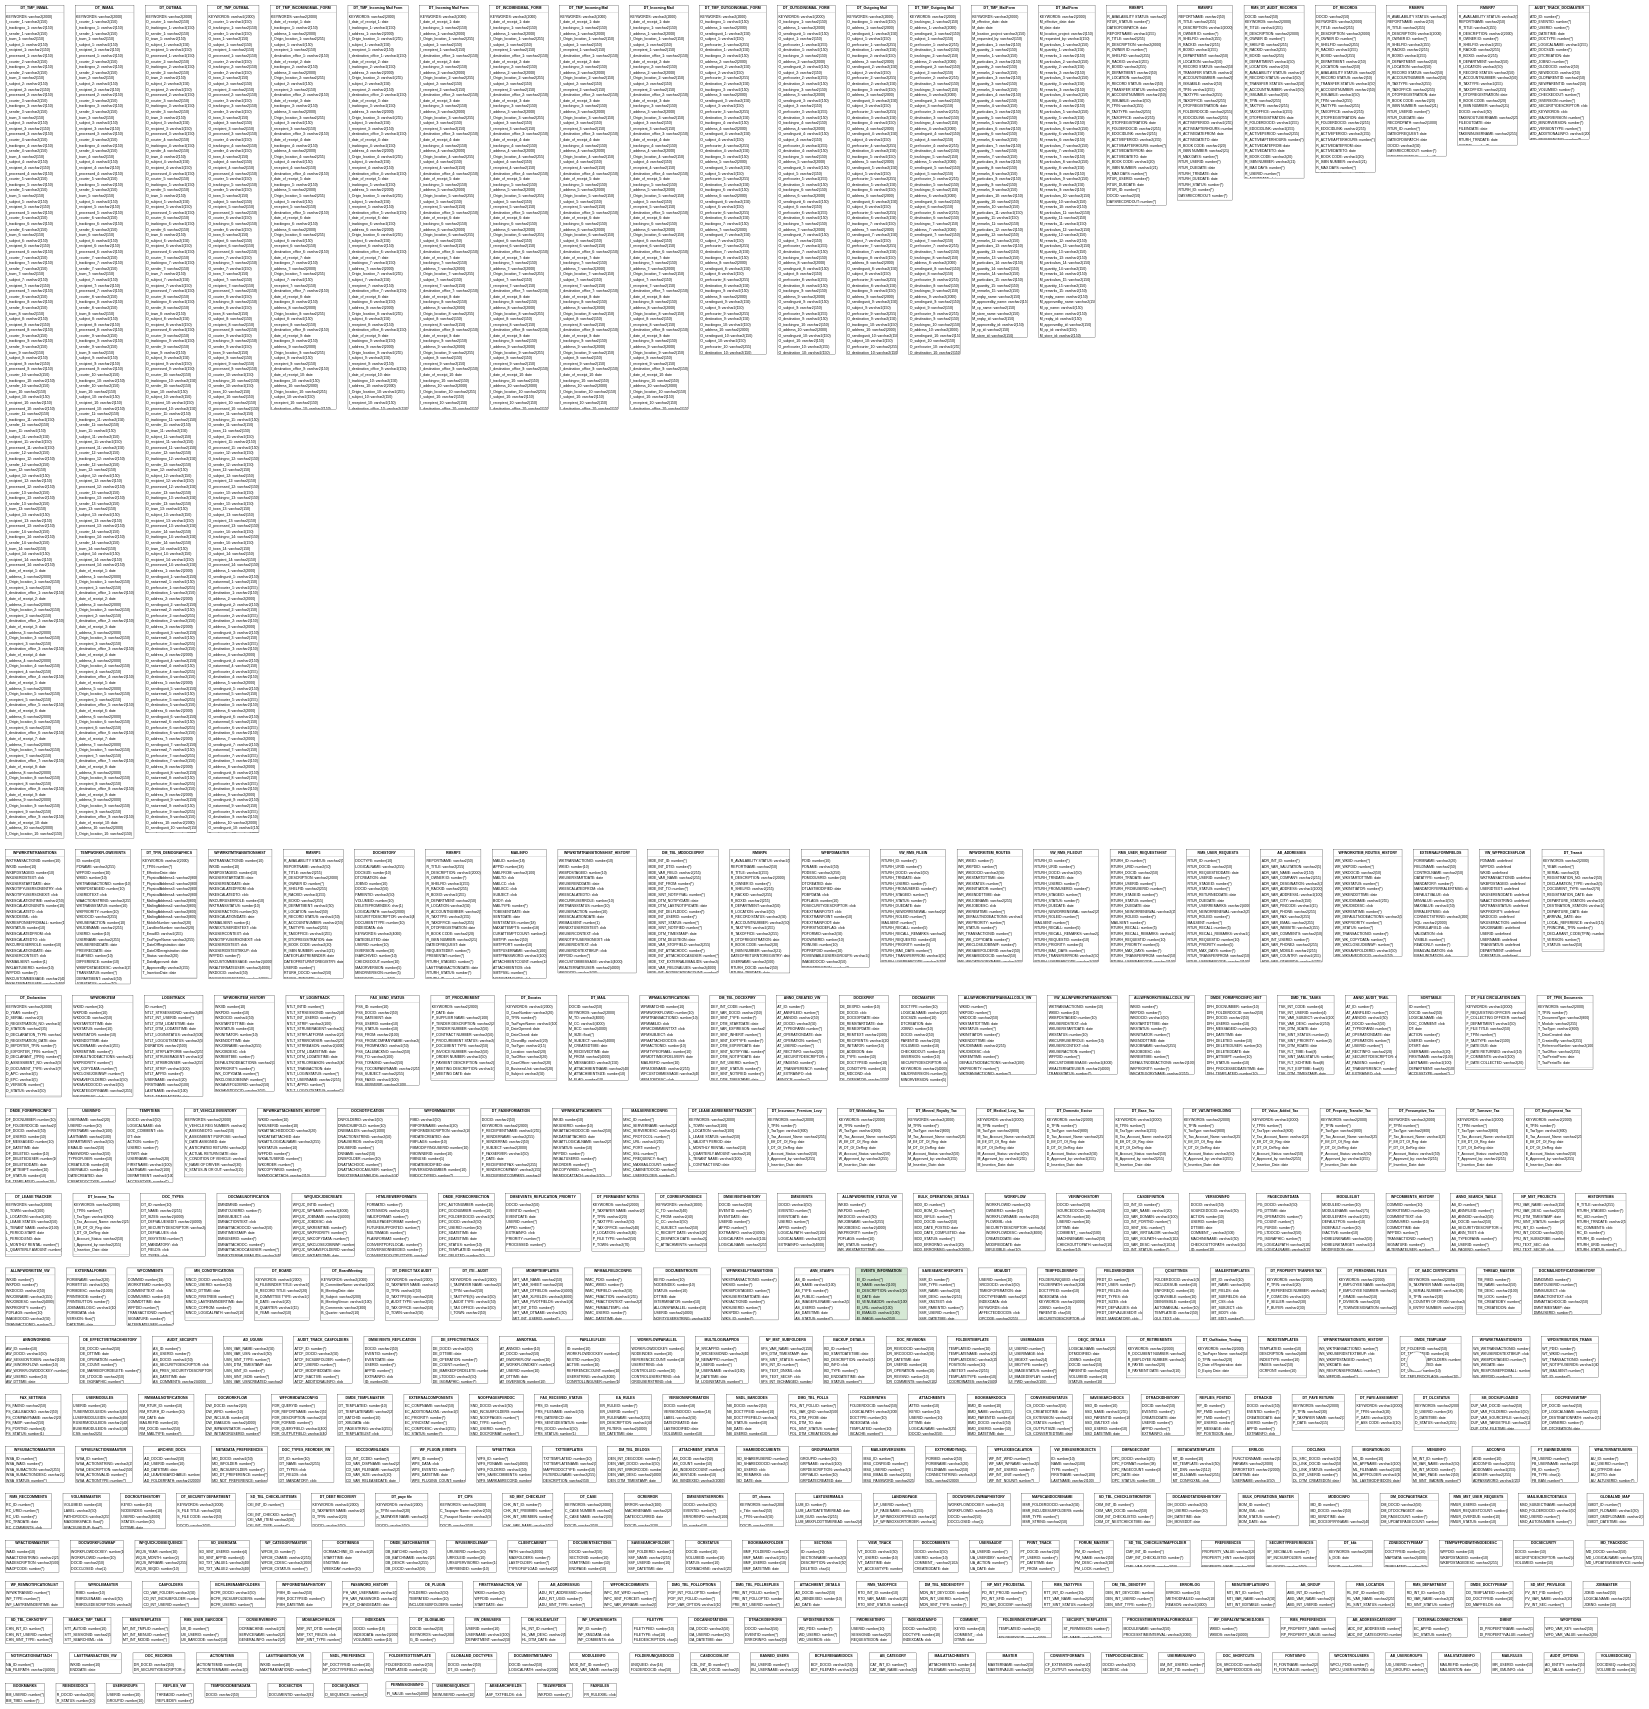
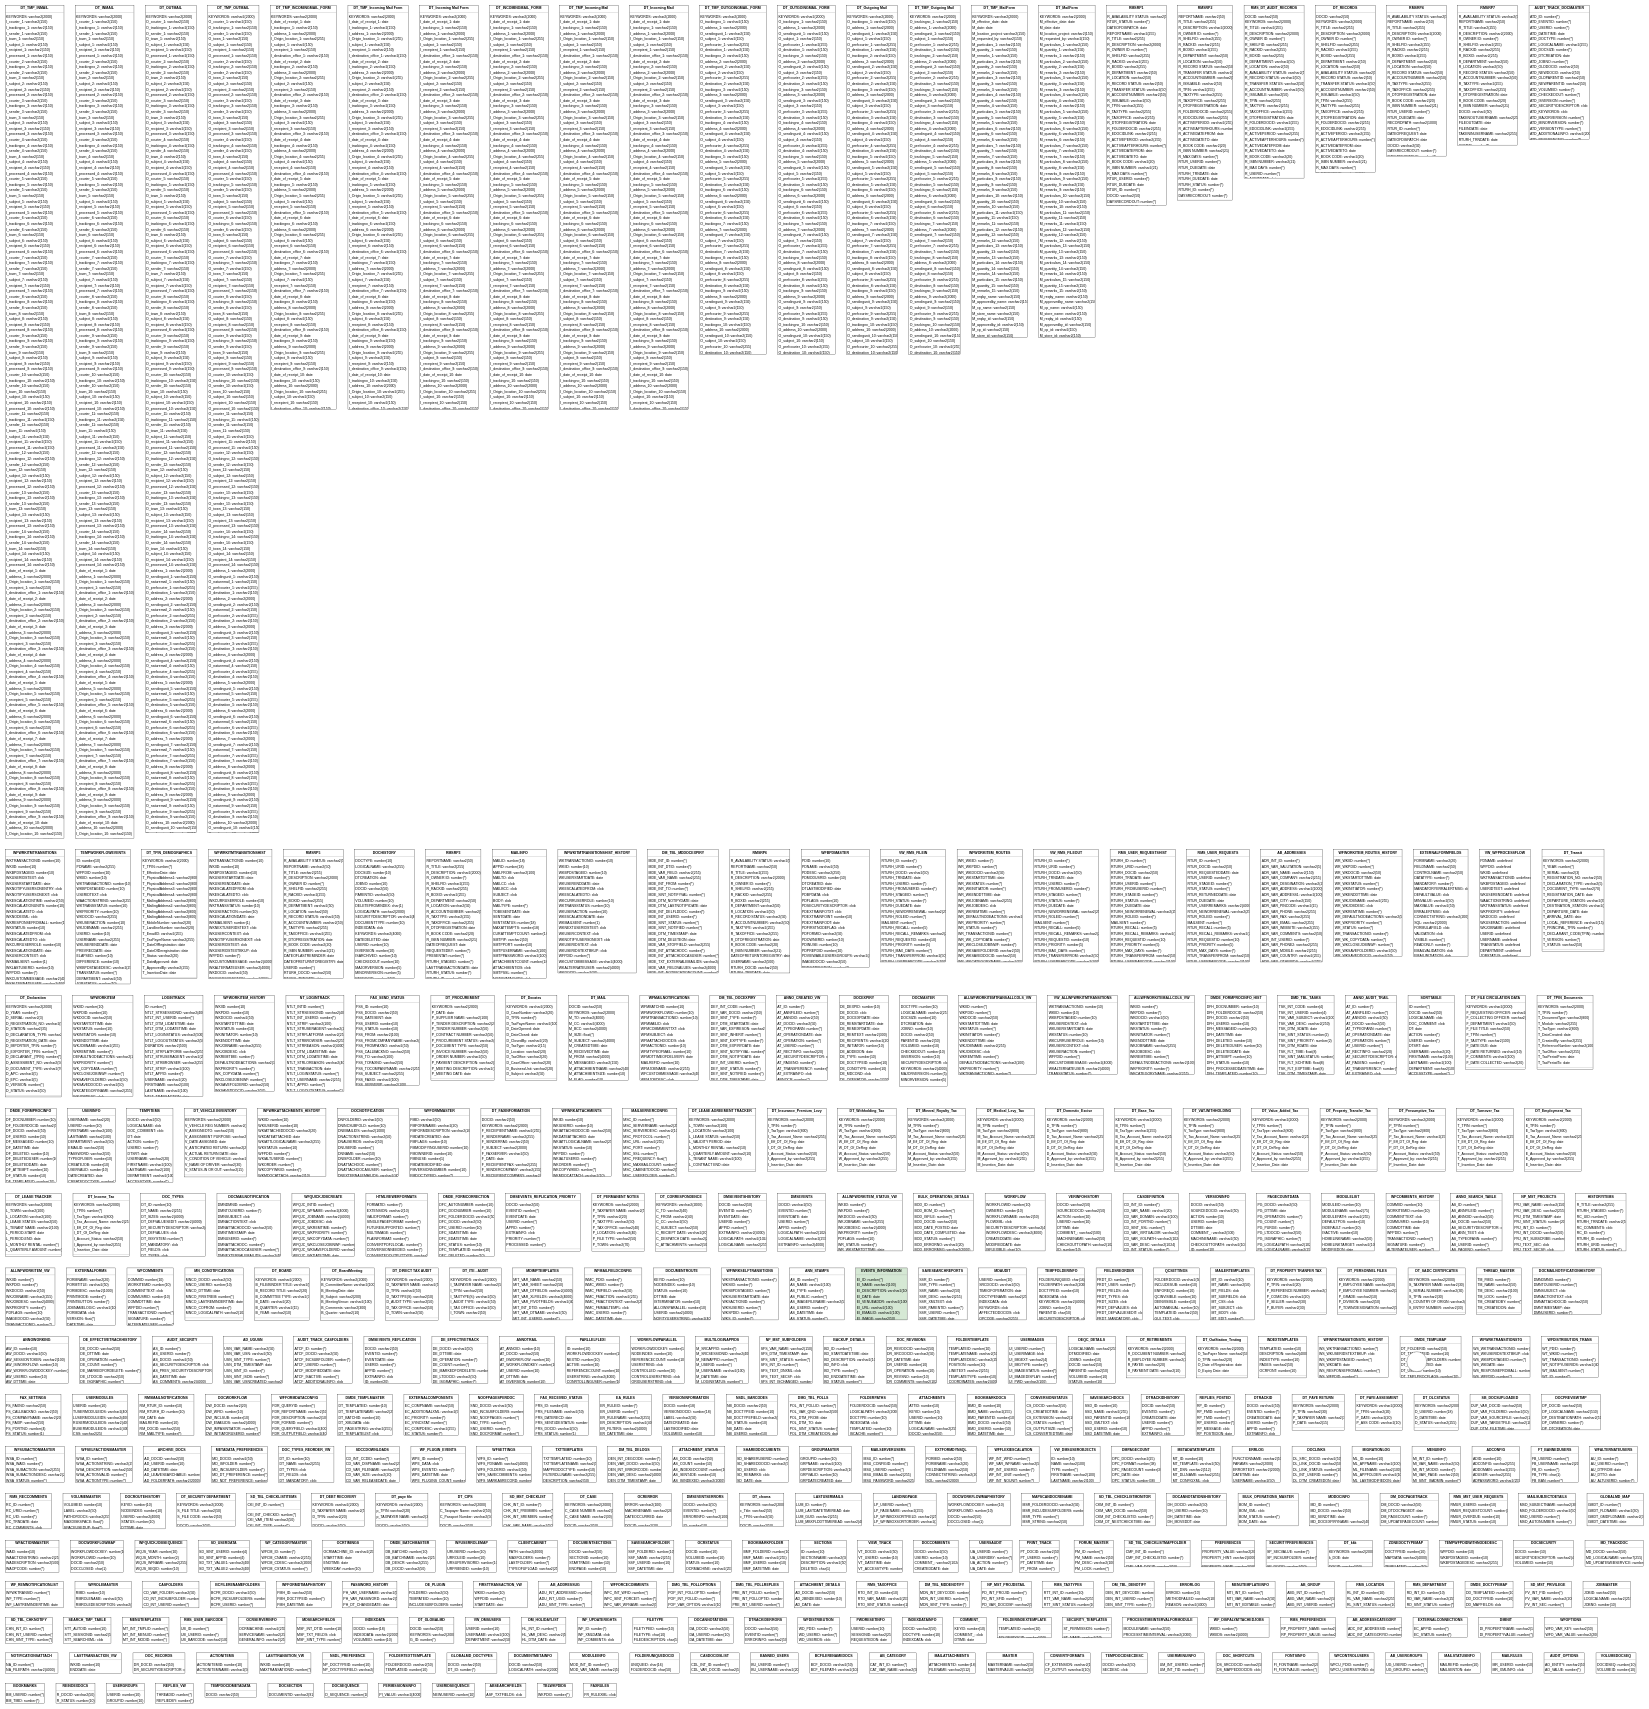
node "ANN_STAMPS AS_ID: number(*) AS_NAME: varchar2(100) AS_TYPE: number(*) AS_PUBLIC: number(*) AS_IMAGEFILENAME: varchar2(512) AS_USERID: number(*) AS_DATETIME: date AS_STATUS: number(*)": moved (822, 1294) -> (817, 1294)
node "PERMISSIONSINFO PI_VALUE: varchar2(4000)": moved (407, 1689) -> (400, 1691)
